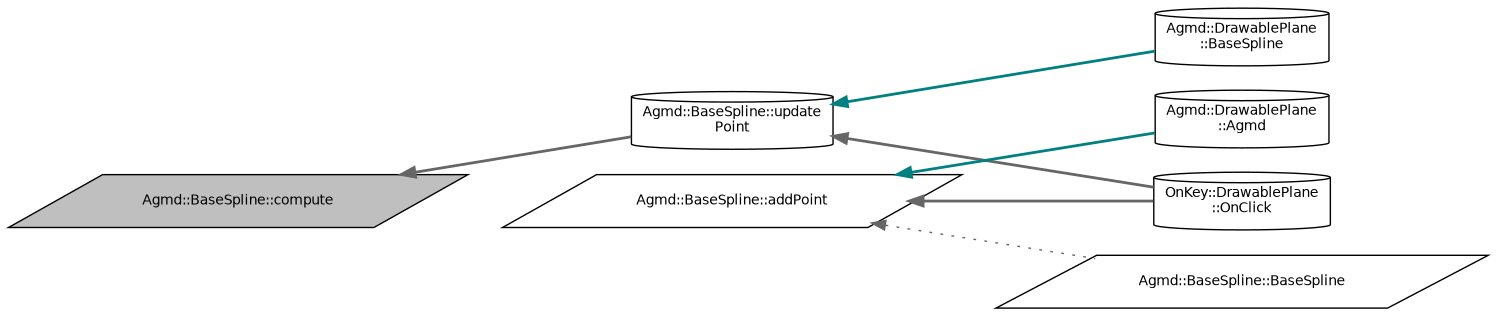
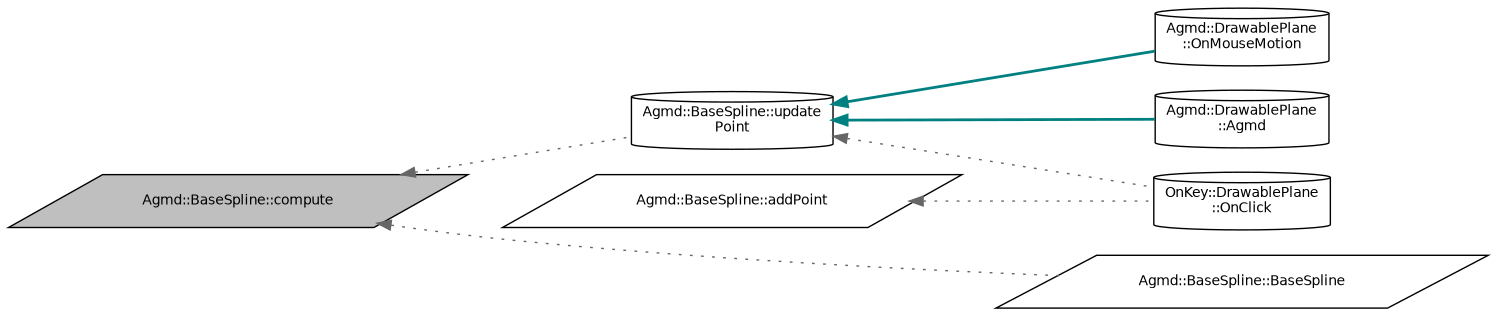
node "Agmd::DrawablePlane ::BaseSpline": label "Agmd::DrawablePlane ::BaseSpline" -> "Agmd::DrawablePlane ::OnMouseMotion"
edge "Agmd::DrawablePlane ::Agmd" -> "Agmd::BaseSpline::addPoint": now "Agmd::DrawablePlane ::Agmd" -> "Agmd::BaseSpline::update Point"
edge "Agmd::BaseSpline::update Point" -> "Agmd::BaseSpline::compute": style bold -> dotted
edge "OnKey::DrawablePlane ::OnClick" -> "Agmd::BaseSpline::update Point": style bold -> dotted
edge "OnKey::DrawablePlane ::OnClick" -> "Agmd::BaseSpline::addPoint": style bold -> dotted
edge "Agmd::BaseSpline::BaseSpline" -> "Agmd::BaseSpline::addPoint": now "Agmd::BaseSpline::BaseSpline" -> "Agmd::BaseSpline::compute"
